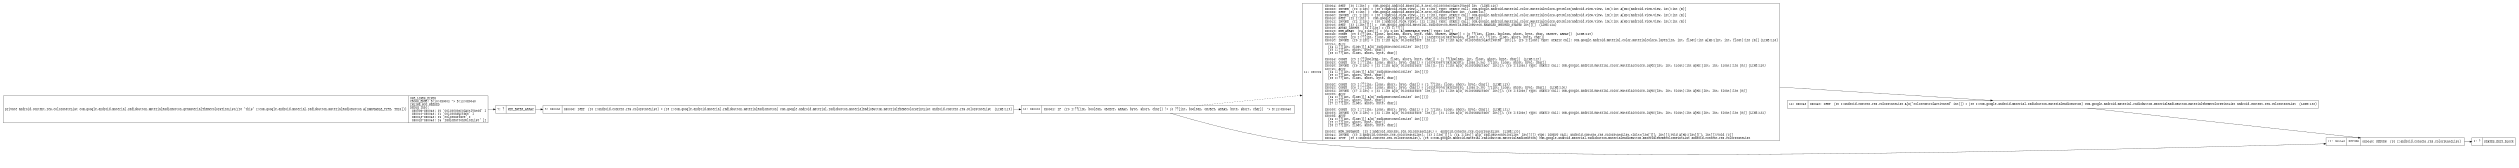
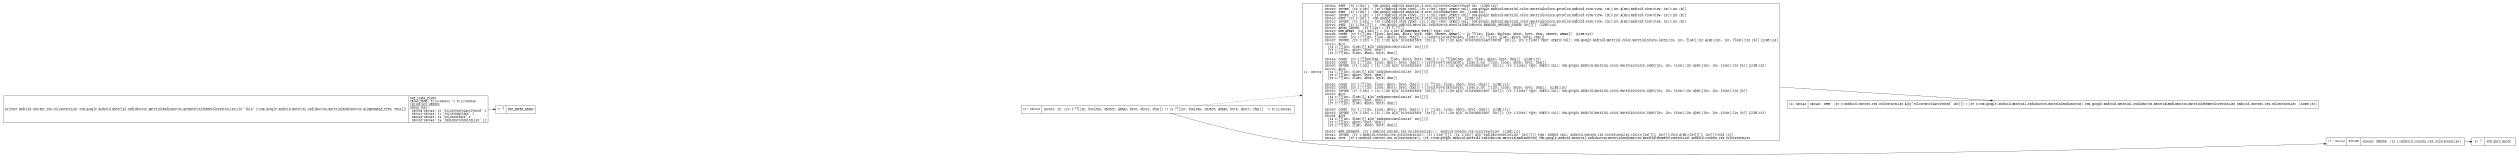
node "9: 0x0000": removed
edge "12: 0x0046" -> "13: 0x0048": removed
node "8: ?": text "STATES_EXIT_BLOCK" -> "MTH_EXIT_BLOCK"
